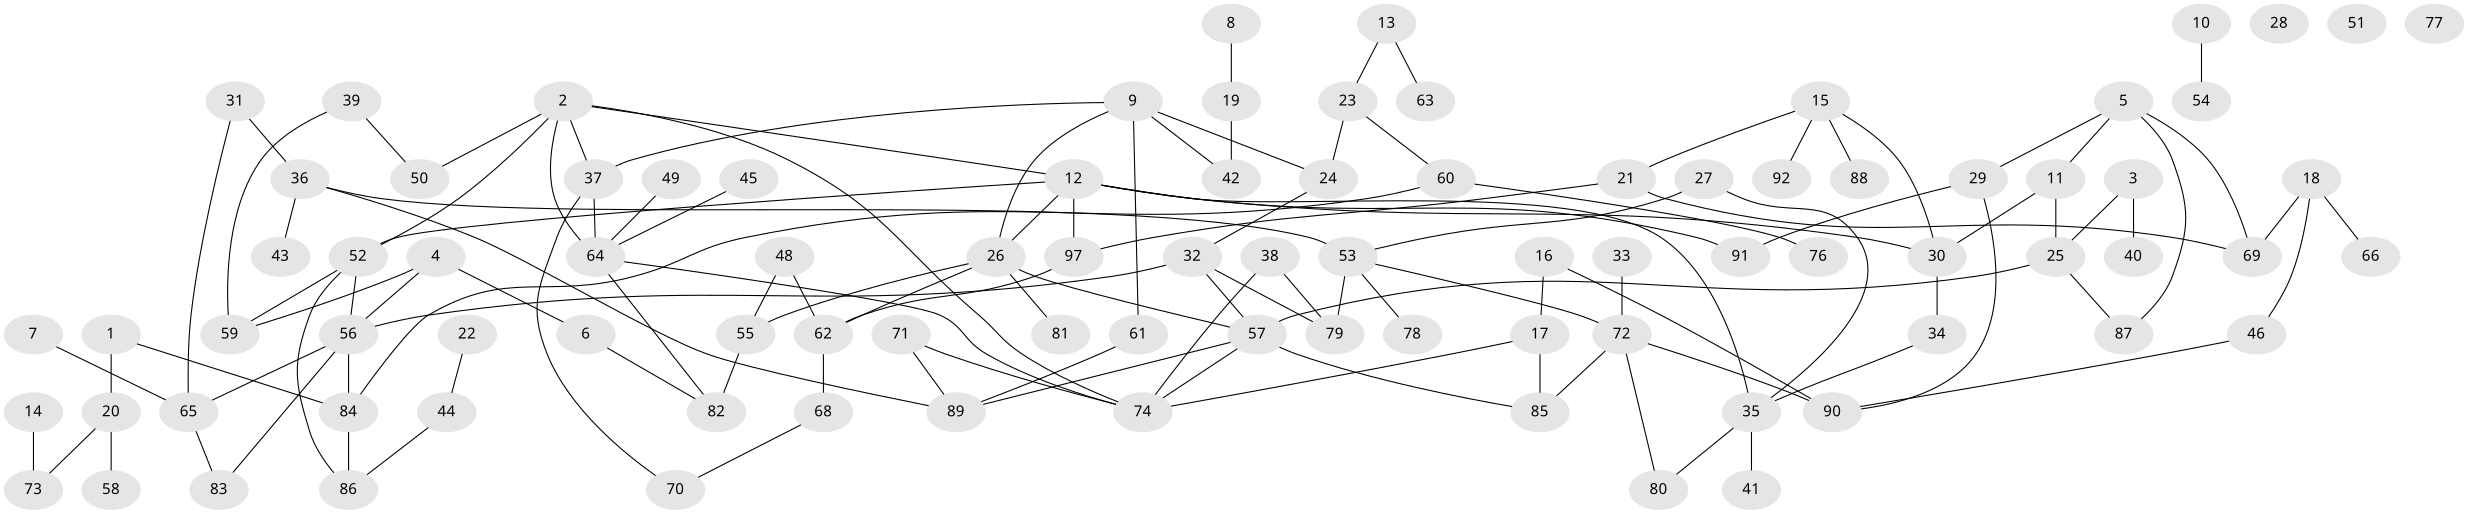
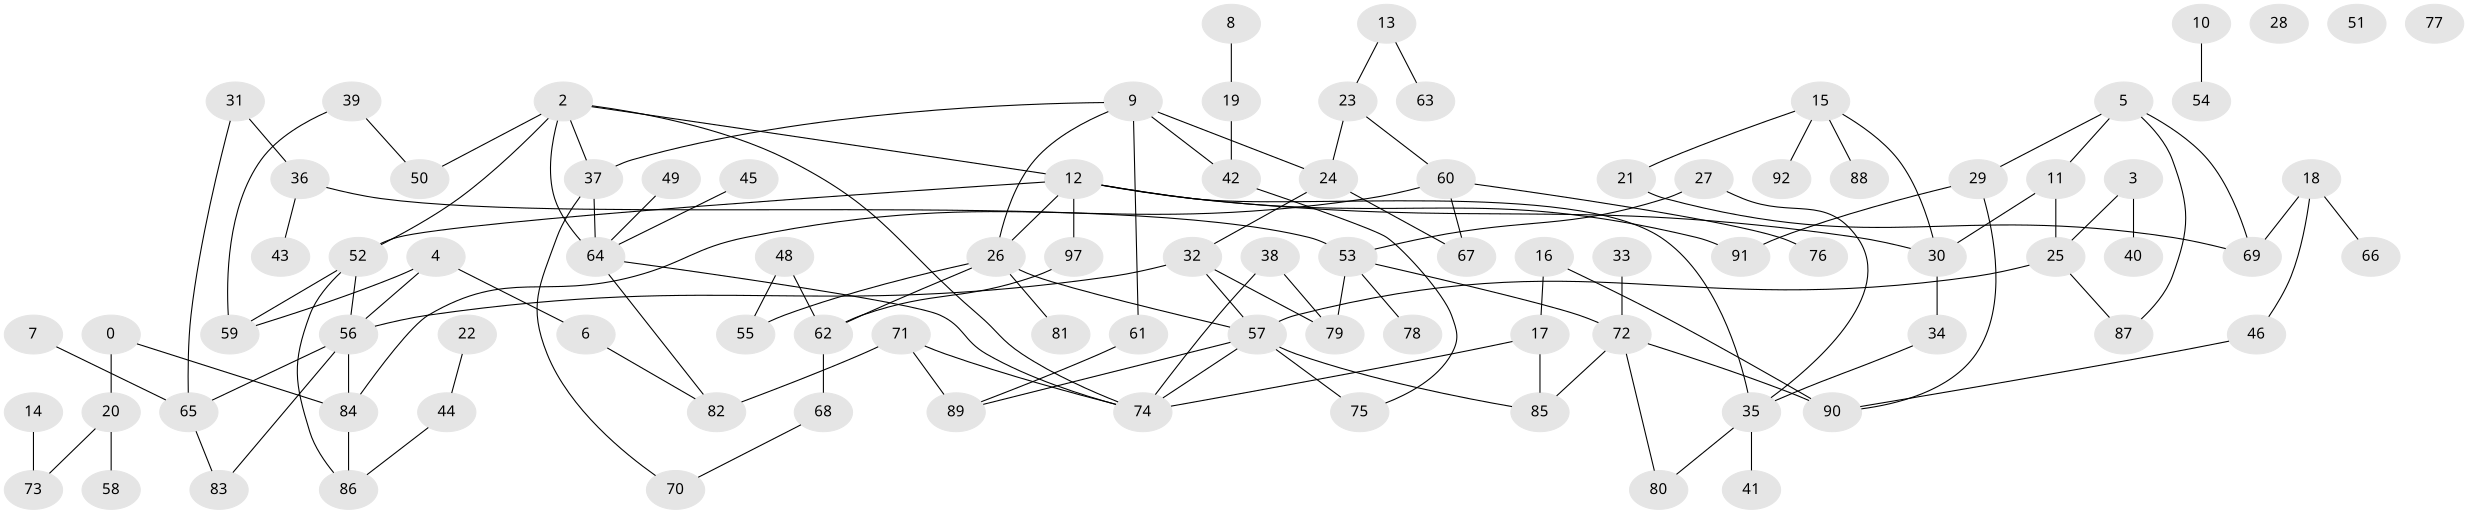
edge "21" -- "97": removed
node "67": added
edge "36" -- "89": removed
node "1": label "1" -> "0"
edge "55" -- "82": now "71" -- "82"
node "75": added
